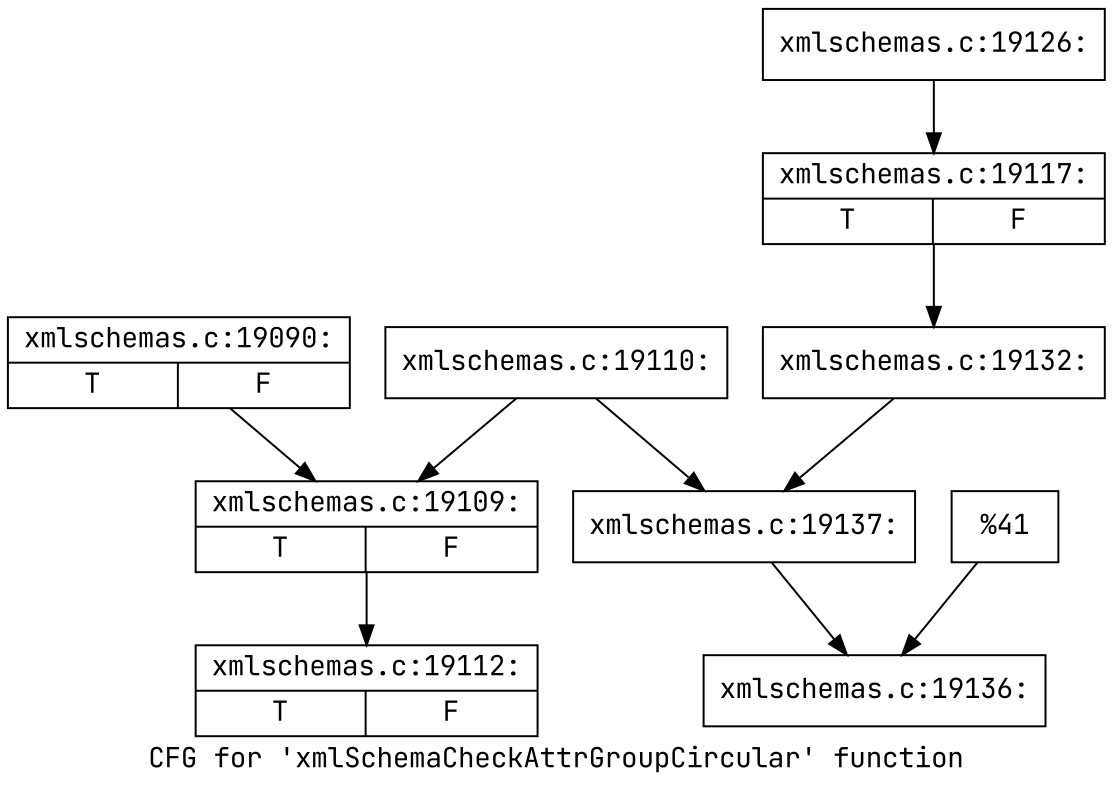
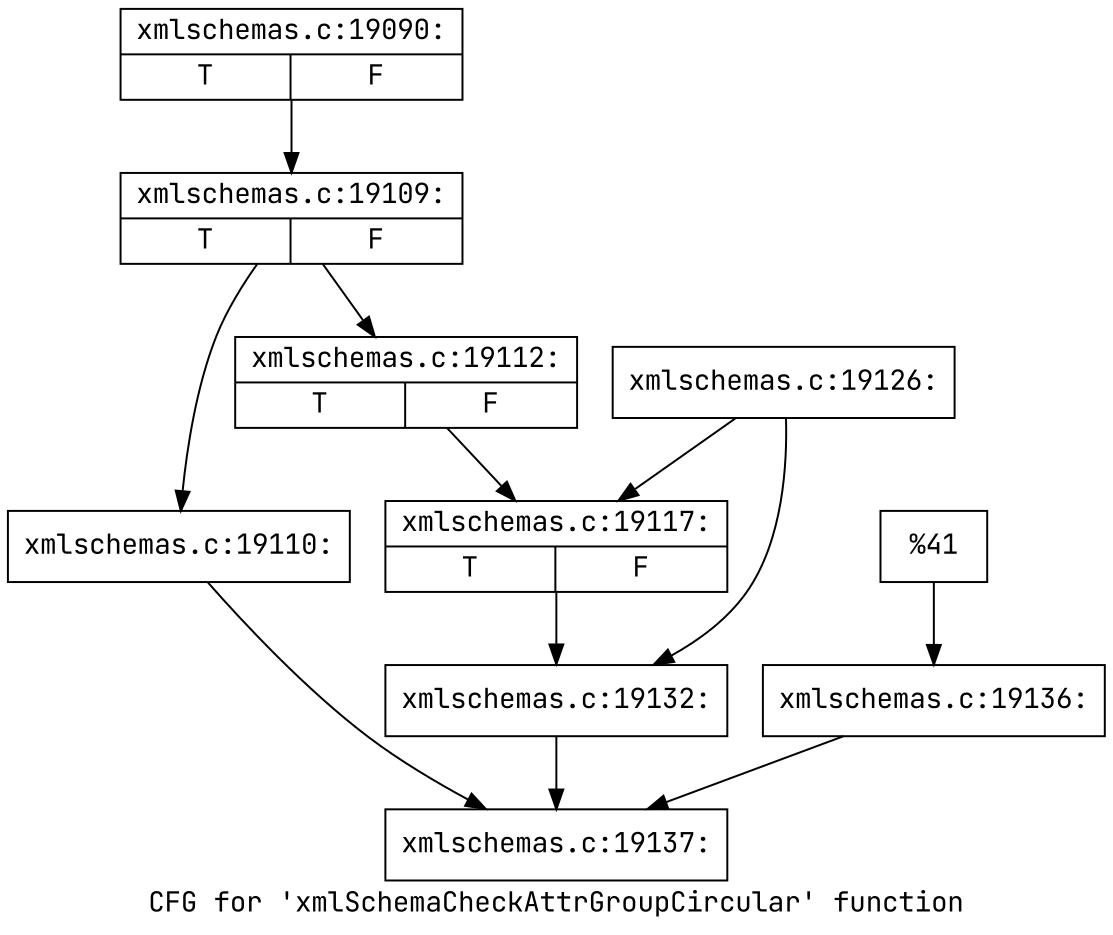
edge "xmlschemas.c:19110:" -> "xmlschemas.c:19109:": reversed
edge "xmlschemas.c:19112:" -> "xmlschemas.c:19117:": added
edge "xmlschemas.c:19126:" -> "xmlschemas.c:19132:": added
edge "xmlschemas.c:19137:" -> "xmlschemas.c:19136:": reversed
